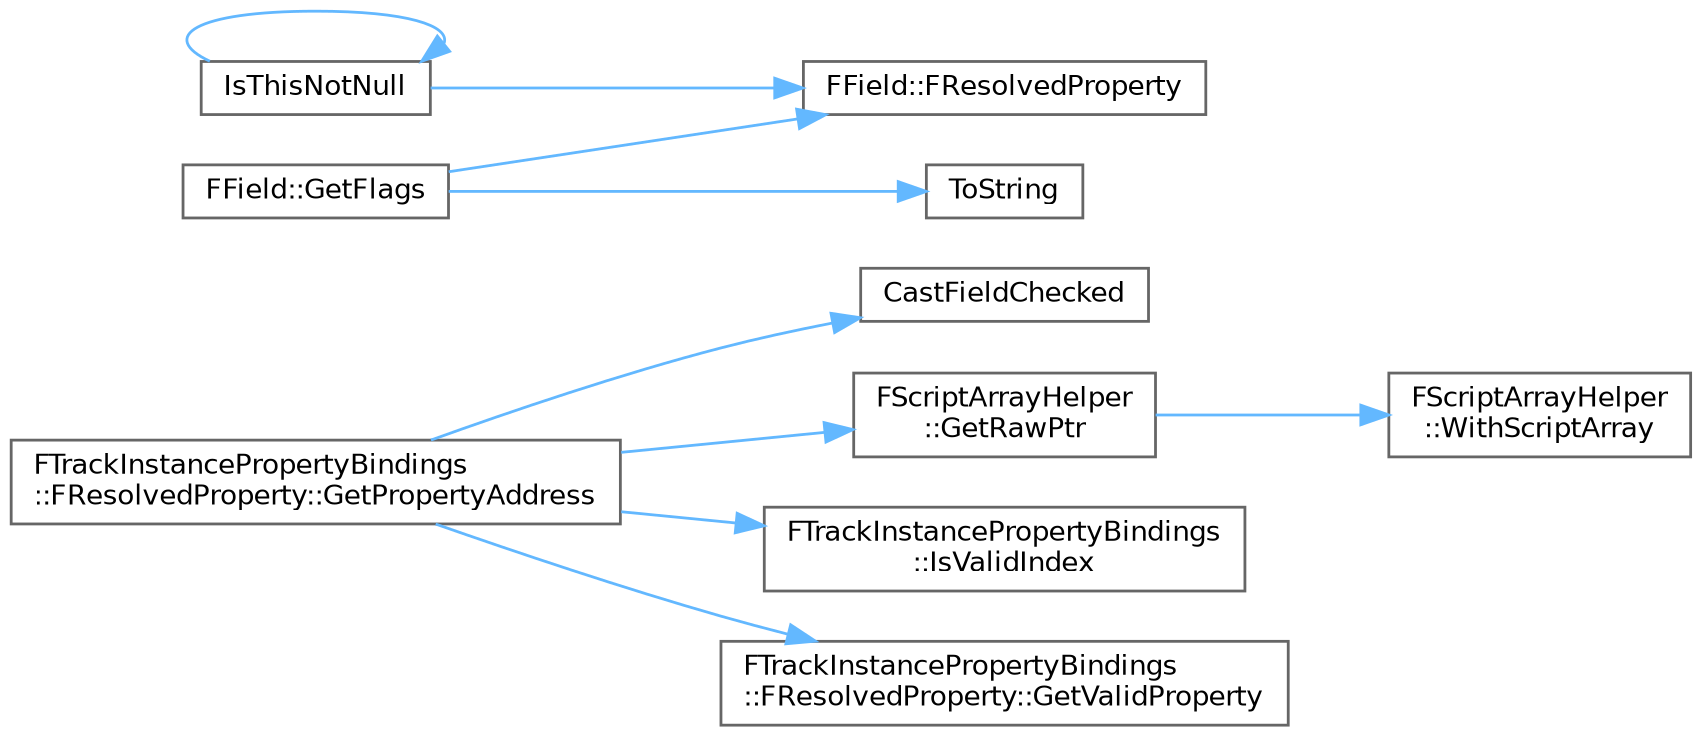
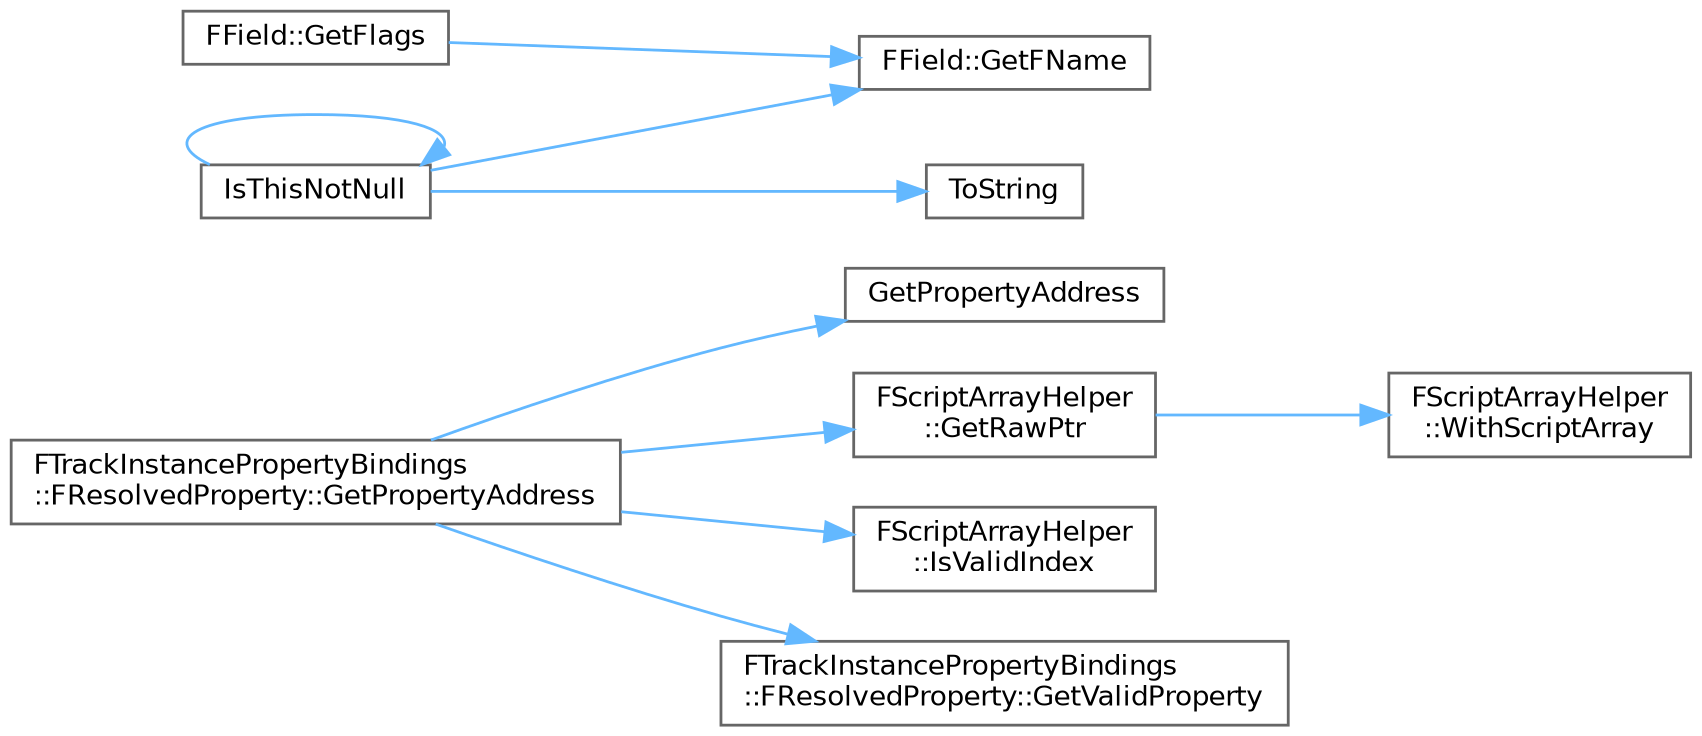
node "FField::FResolvedProperty": label "FField::FResolvedProperty" -> "FField::GetFName"
edge "FField::GetFlags" -> "ToString": now "IsThisNotNull" -> "ToString"
node "CastFieldChecked": label "CastFieldChecked" -> "GetPropertyAddress"
node "FTrackInstancePropertyBindings ::IsValidIndex": label "FTrackInstancePropertyBindings ::IsValidIndex" -> "FScriptArrayHelper ::IsValidIndex"
